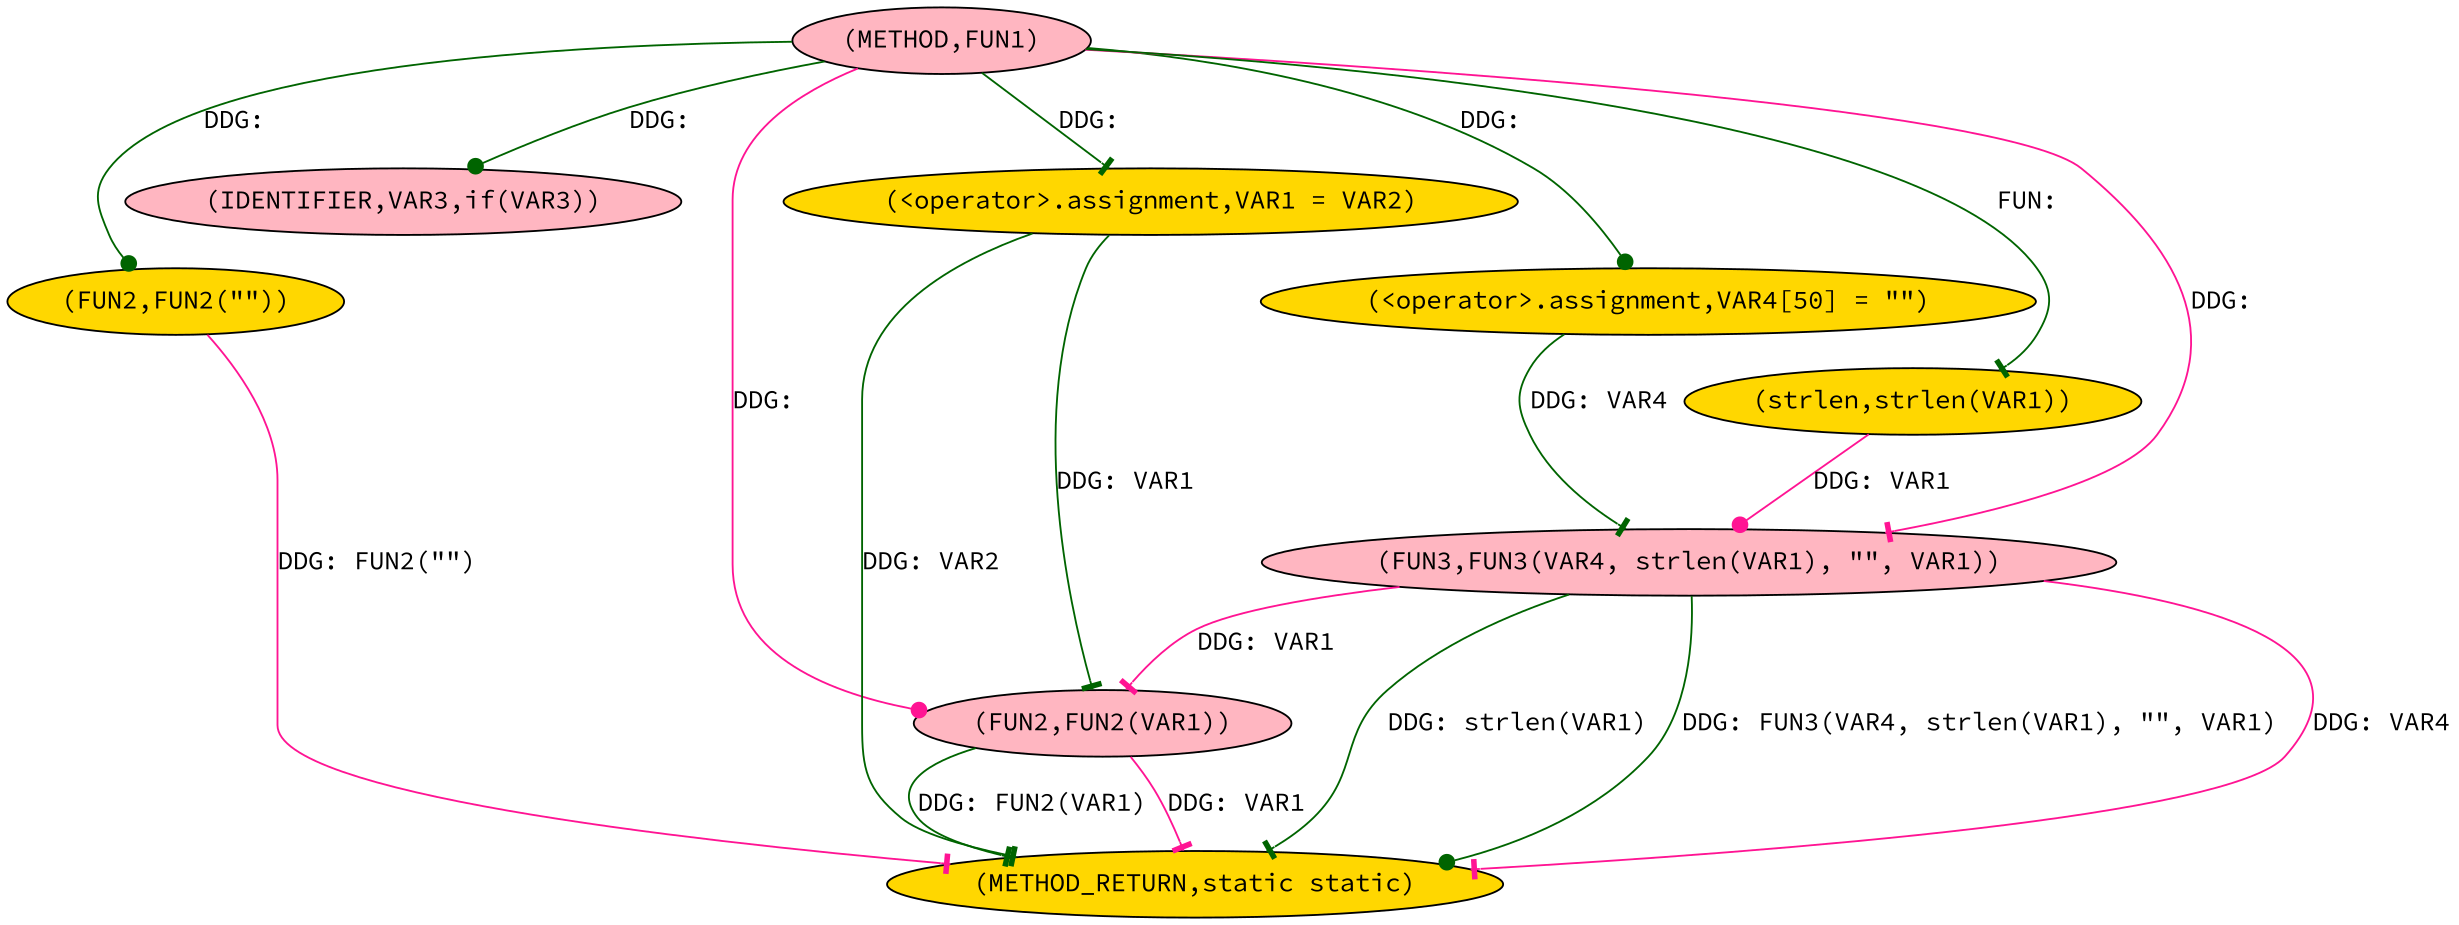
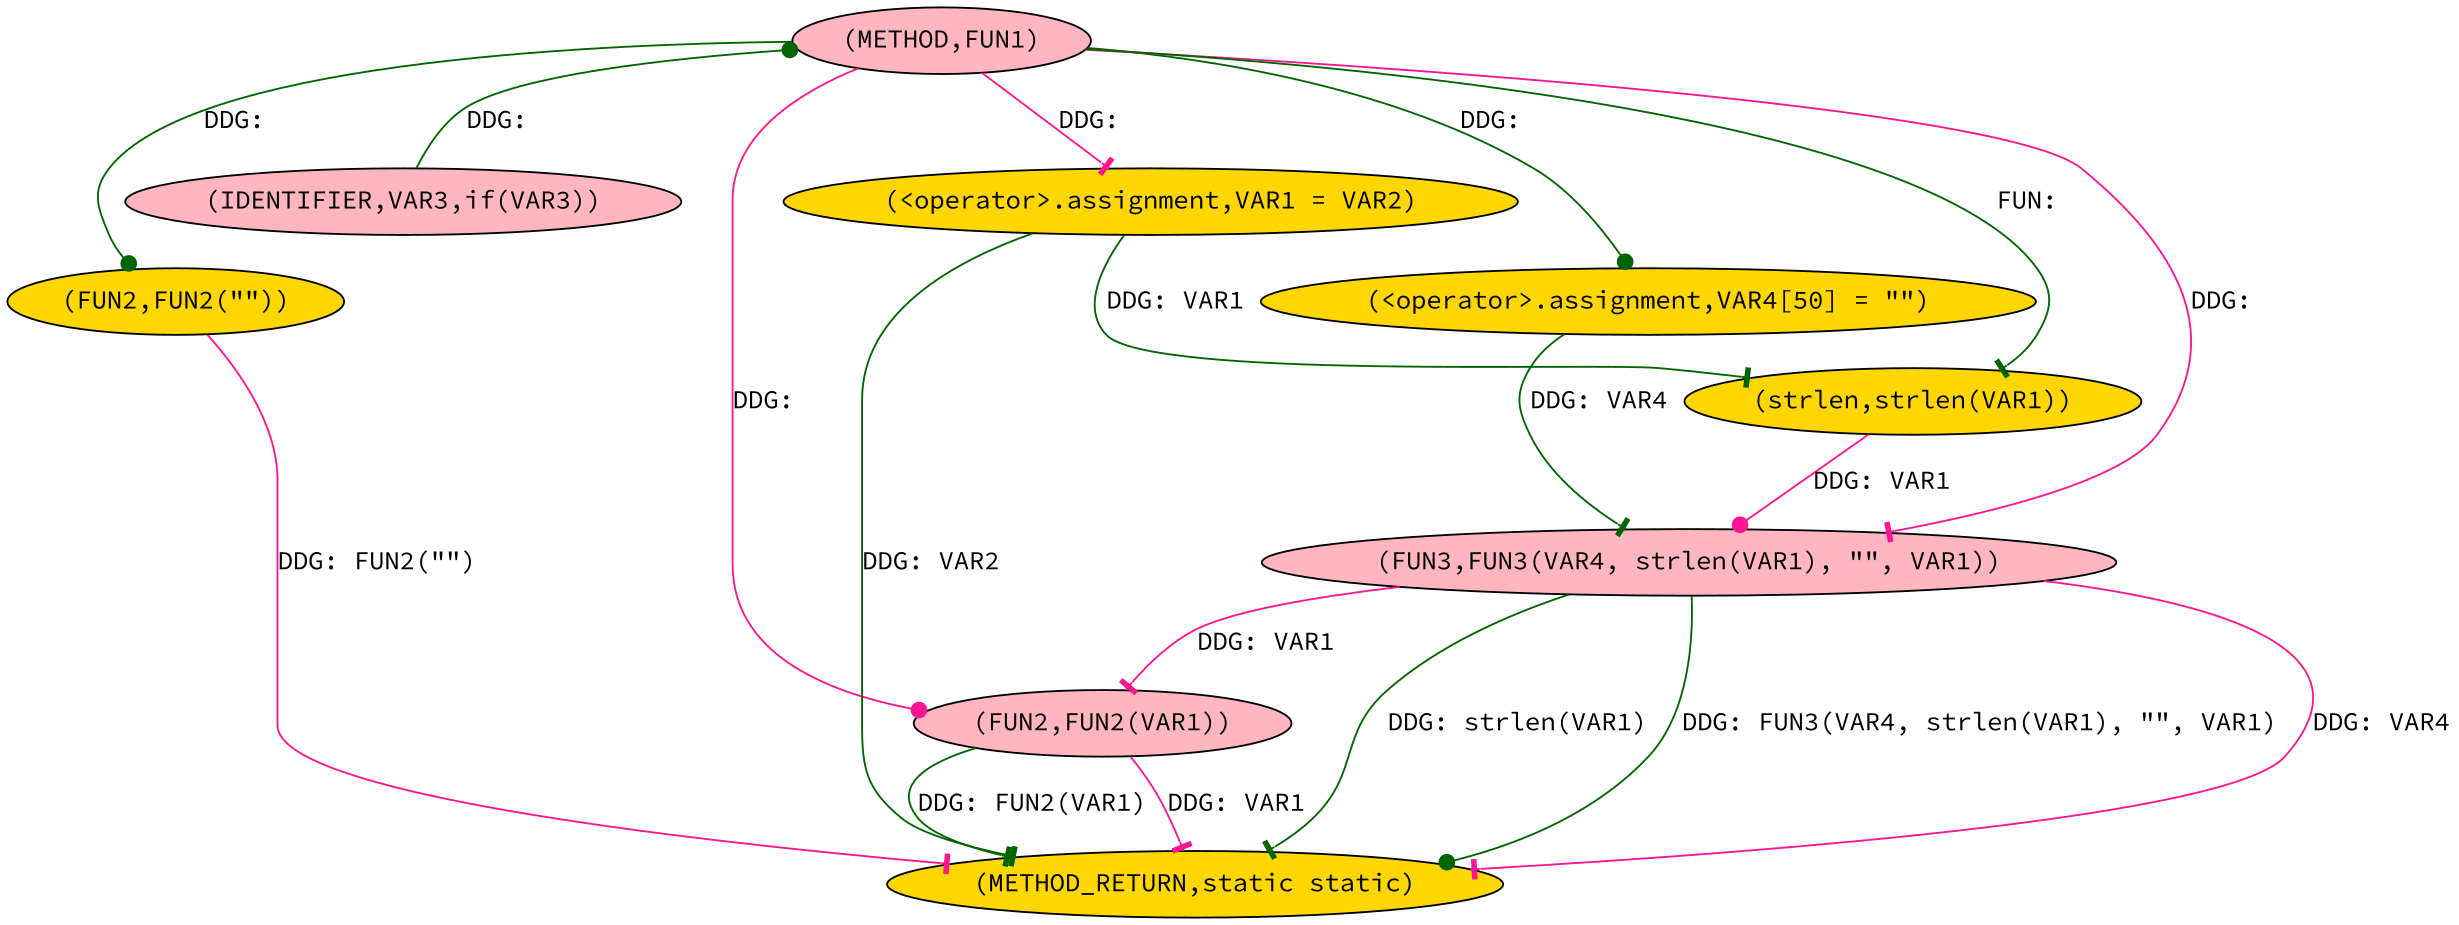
edge "(METHOD,FUN1)" -> "(IDENTIFIER,VAR3,if(VAR3))": reversed
edge "(METHOD,FUN1)" -> "(<operator>.assignment,VAR1 = VAR2)": color darkgreen -> deeppink
edge "(<operator>.assignment,VAR1 = VAR2)" -> "(FUN2,FUN2(VAR1))": now "(<operator>.assignment,VAR1 = VAR2)" -> "(strlen,strlen(VAR1))"
